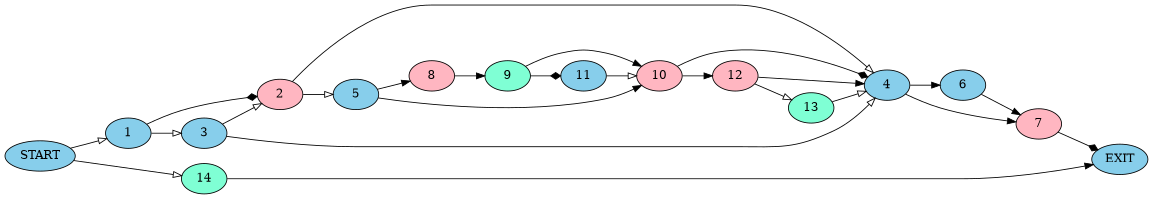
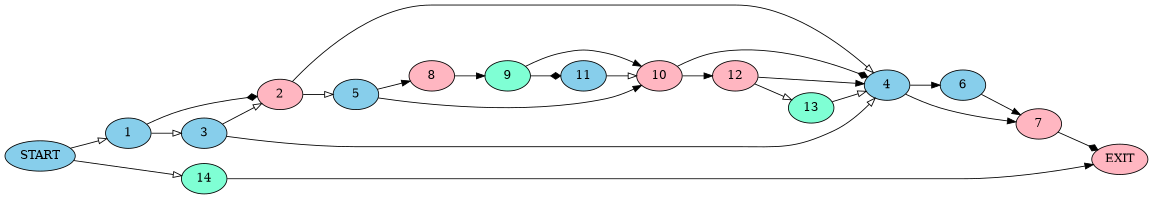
node "EXIT": fillcolor skyblue -> lightpink
